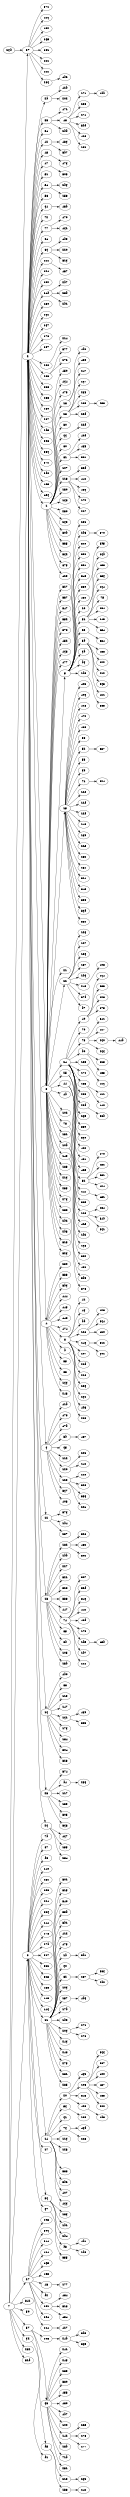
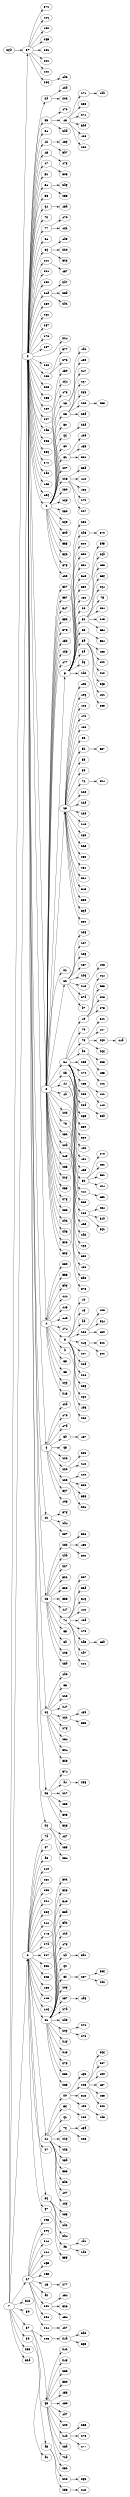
edge "200" -> "214": now "2" -> "214"
edge "44" -> "163": now "3" -> "163"
node "159": added
